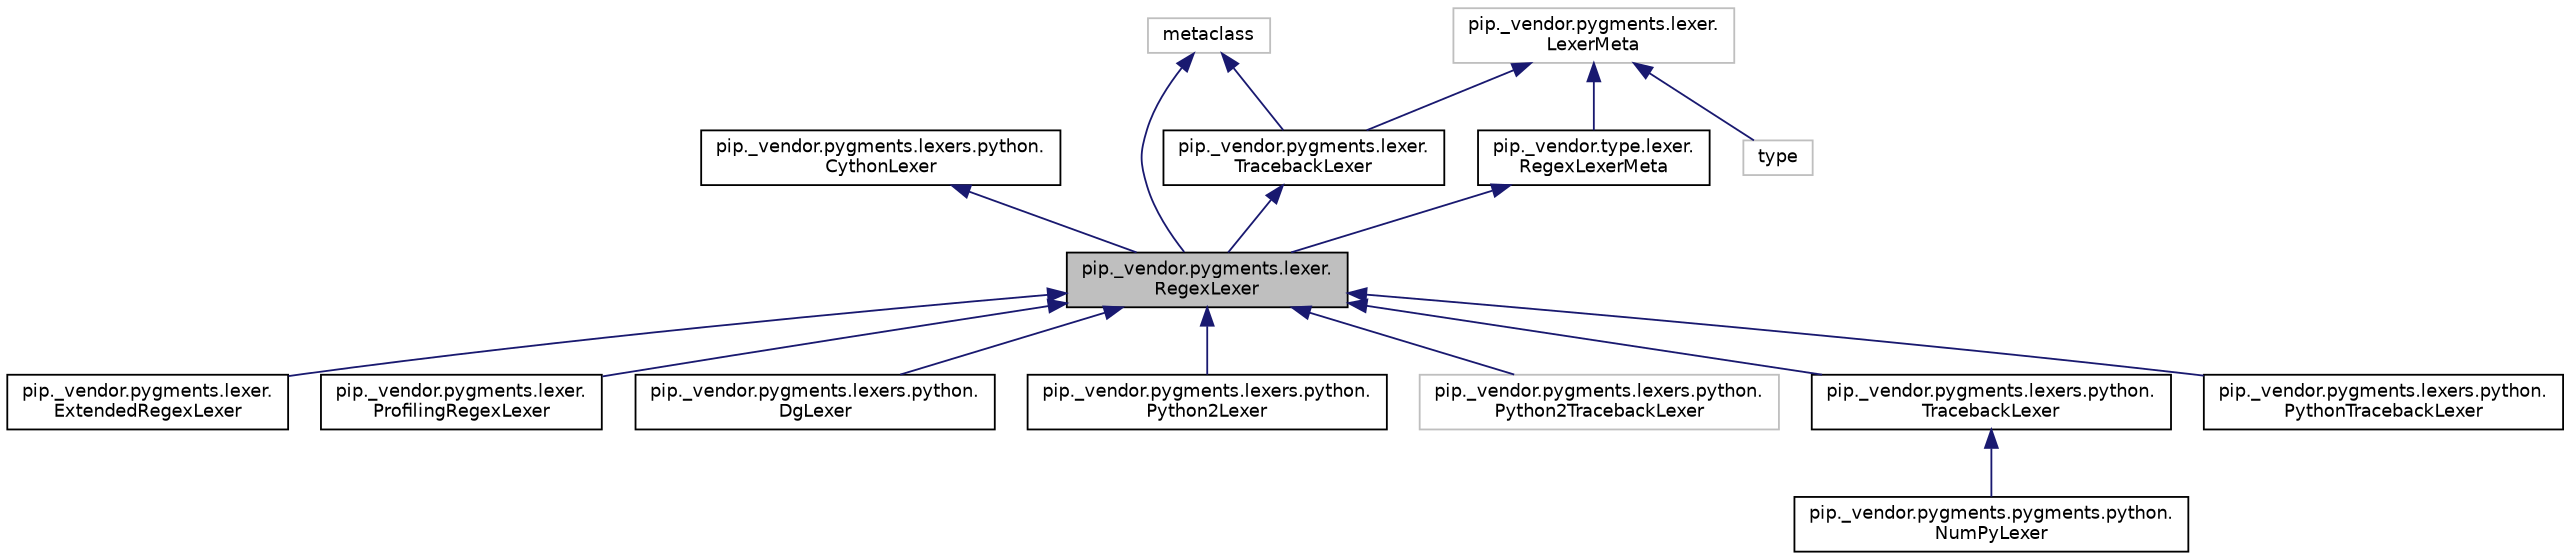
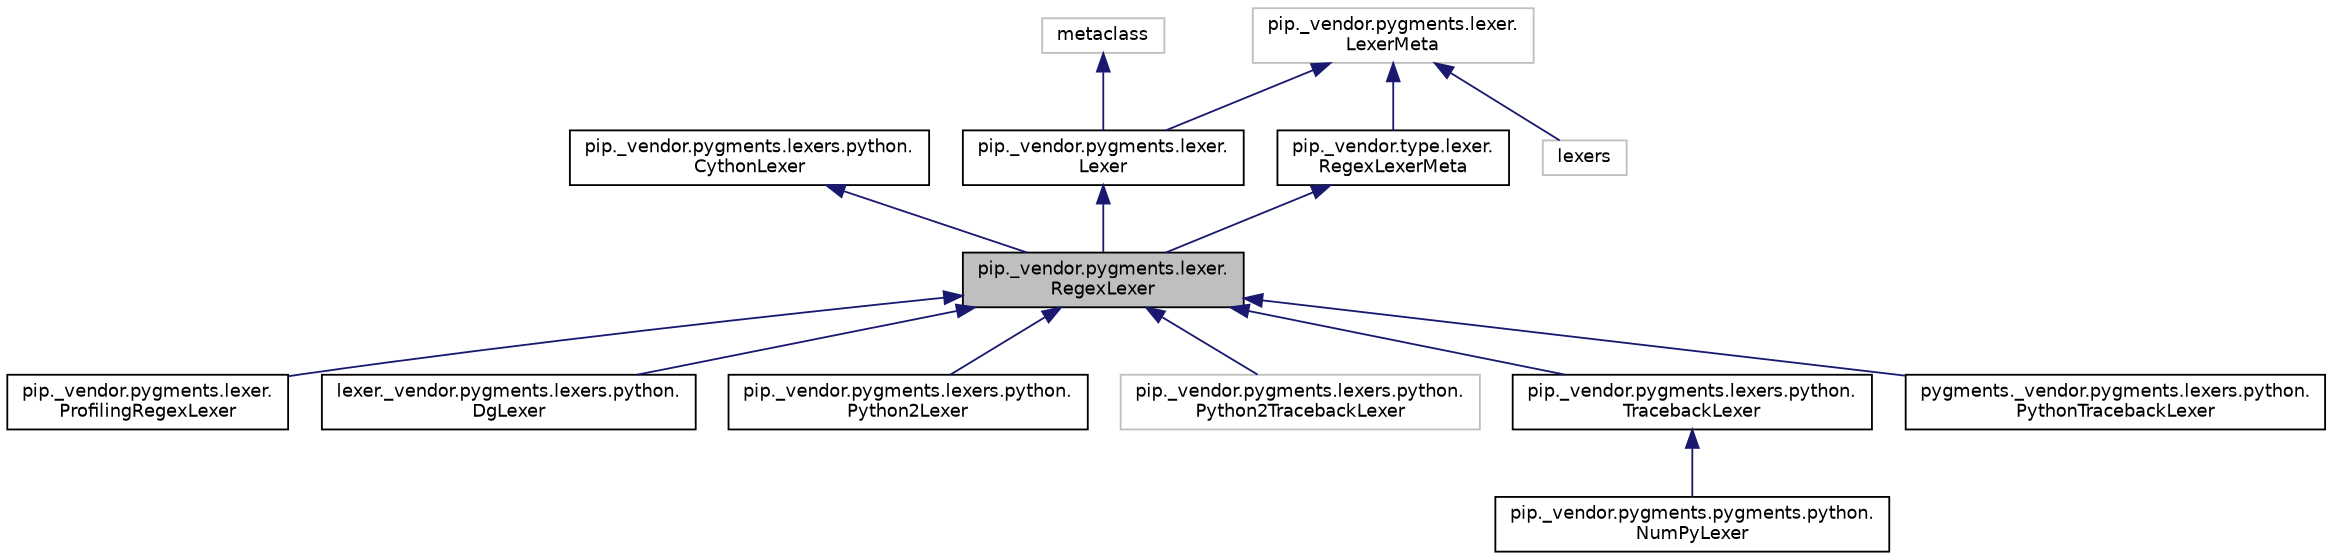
node "pip._vendor.pygments.lexer. TracebackLexer": label "pip._vendor.pygments.lexer. TracebackLexer" -> "pip._vendor.pygments.lexer. Lexer"
node "type": label "type" -> "lexers"
edge "pip._vendor.pygments.lexer. RegexLexer" -> "metaclass": removed
node "pip._vendor.pygments.lexer. ExtendedRegexLexer": removed
node "pip._vendor.pygments.lexers.python. DgLexer": label "pip._vendor.pygments.lexers.python. DgLexer" -> "lexer._vendor.pygments.lexers.python. DgLexer"
node "pip._vendor.pygments.lexers.python. PythonTracebackLexer": label "pip._vendor.pygments.lexers.python. PythonTracebackLexer" -> "pygments._vendor.pygments.lexers.python. PythonTracebackLexer"
